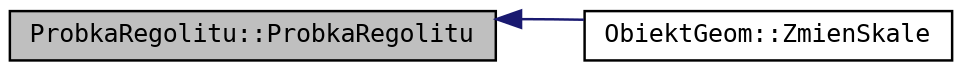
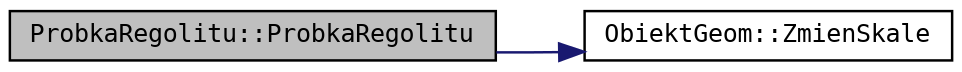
edge "ObiektGeom::ZmienSkale" -> "ProbkaRegolitu::ProbkaRegolitu": reversed
